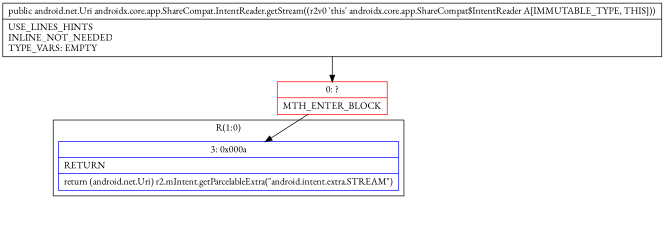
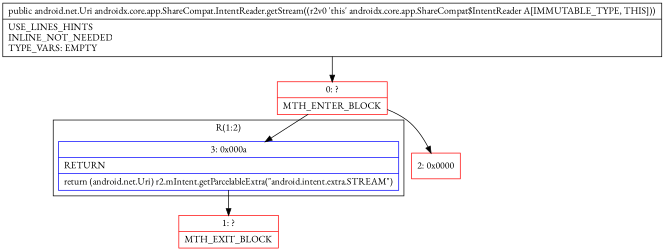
cluster "R(1:0)": label "R(1:0)" -> "R(1:2)"
node "2: 0x0000": added
node "1: ?": added
